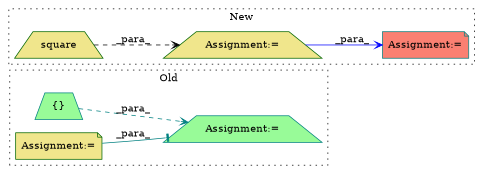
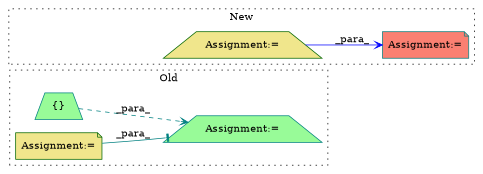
node "square": removed
